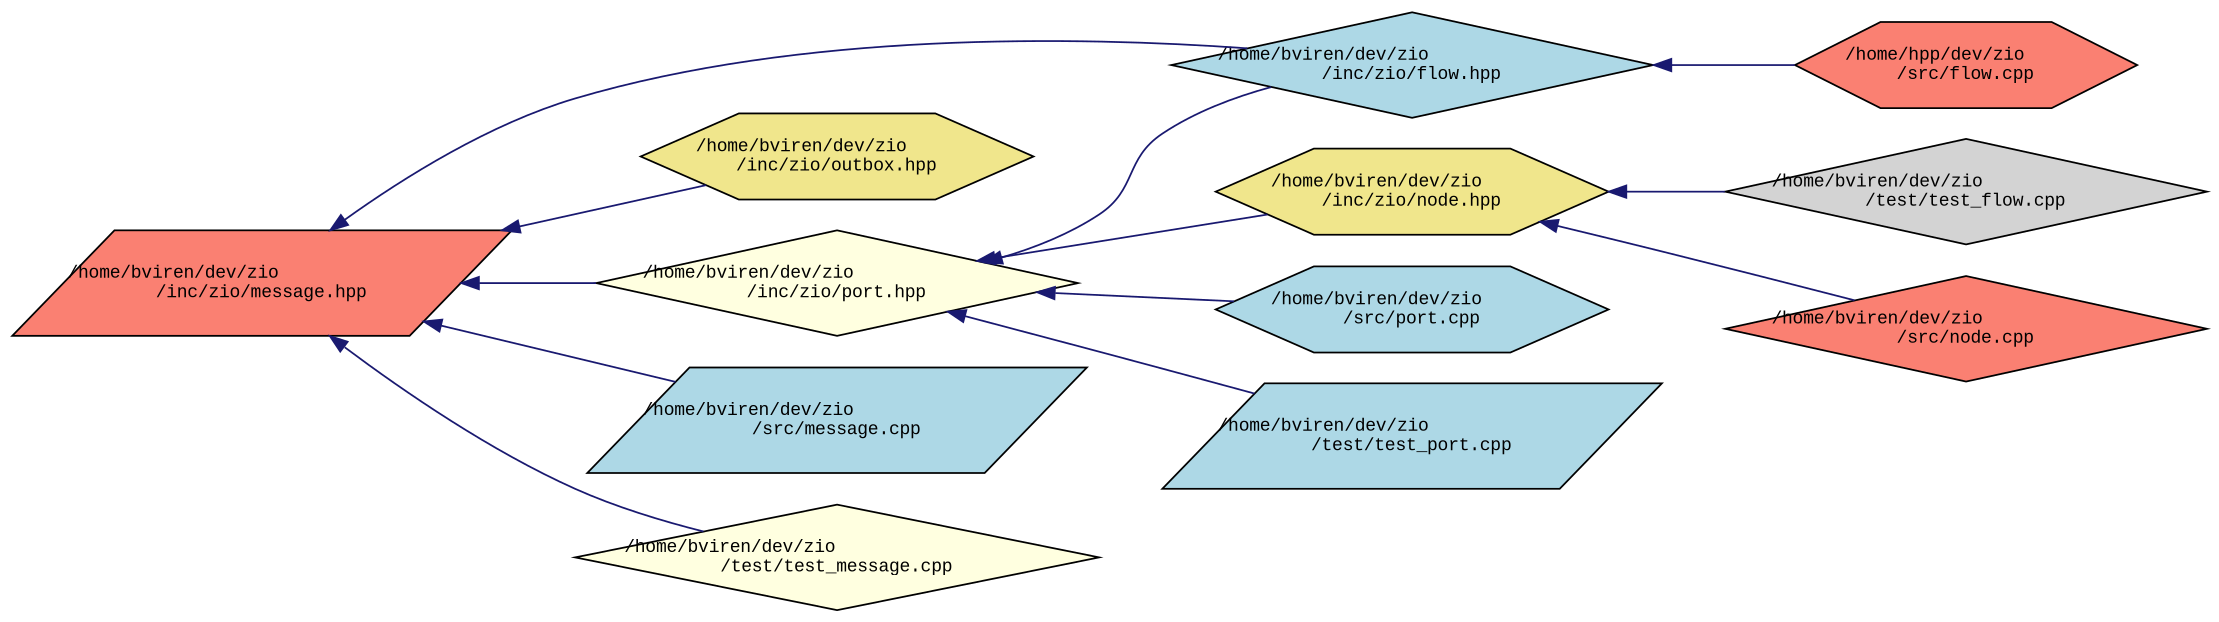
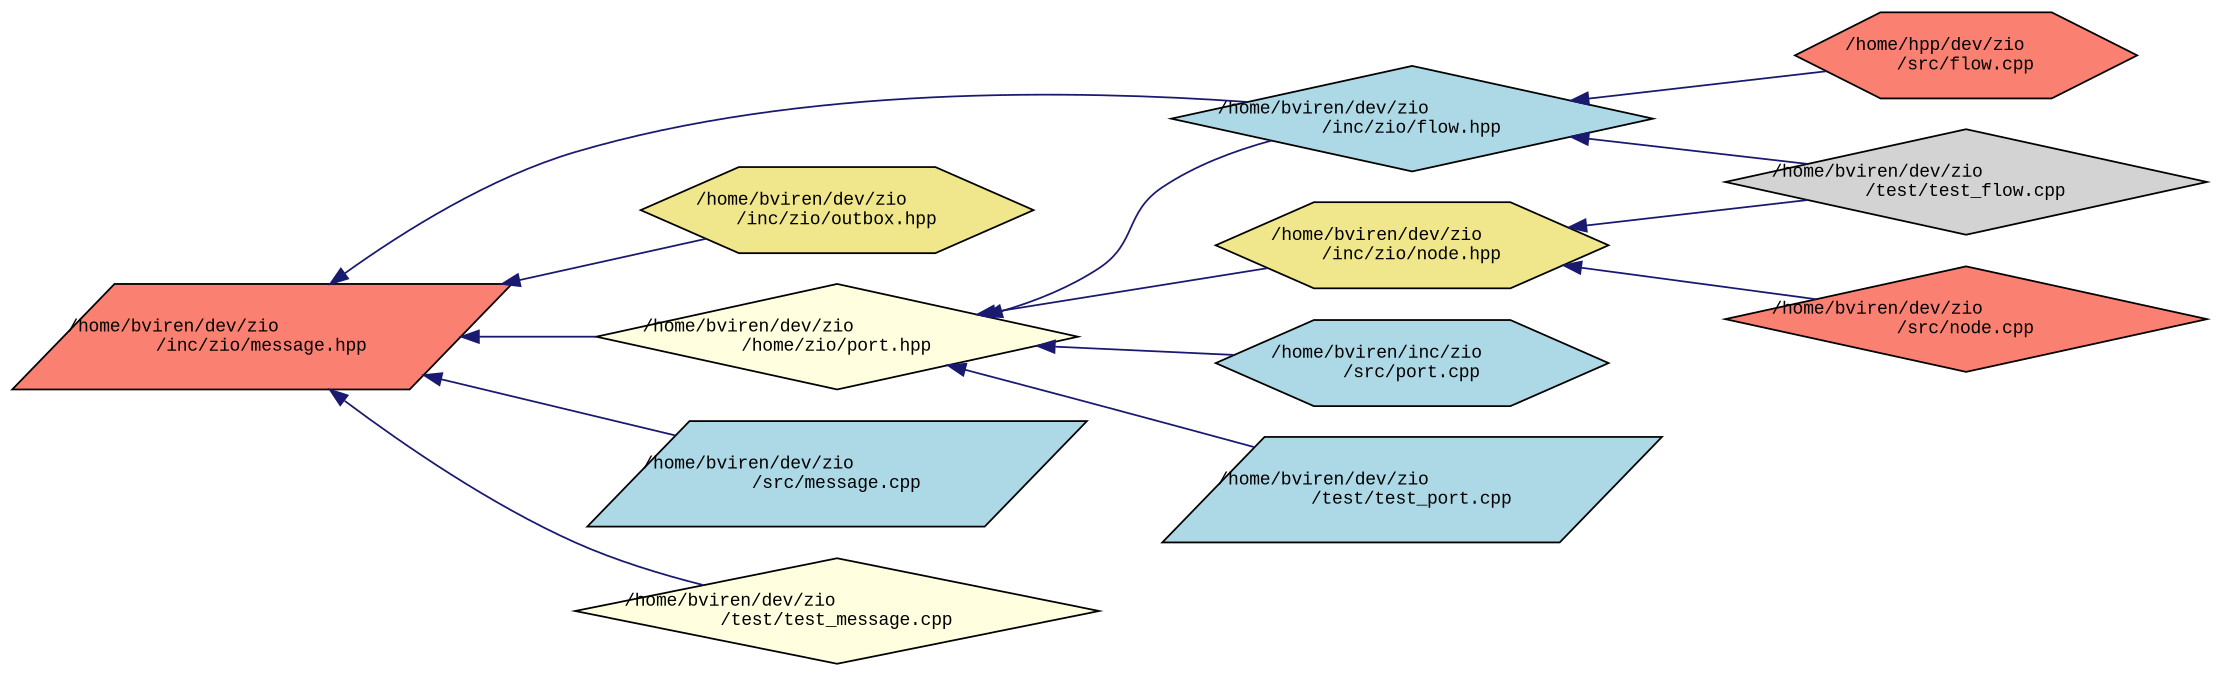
edge "/home/bviren/dev/zio /test/test_flow.cpp" -> "/home/bviren/dev/zio /inc/zio/flow.hpp": added
node "/home/bviren/dev/zio /inc/zio/port.hpp": label "/home/bviren/dev/zio /inc/zio/port.hpp" -> "/home/bviren/dev/zio /home/zio/port.hpp"
node "/home/bviren/dev/zio /src/port.cpp": label "/home/bviren/dev/zio /src/port.cpp" -> "/home/bviren/inc/zio /src/port.cpp"
